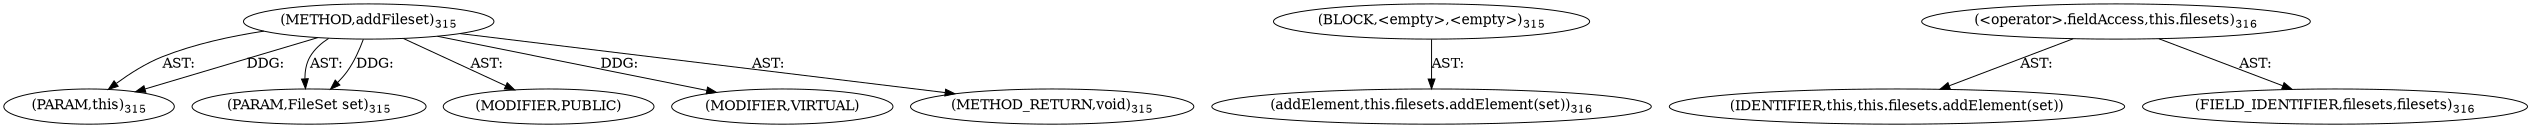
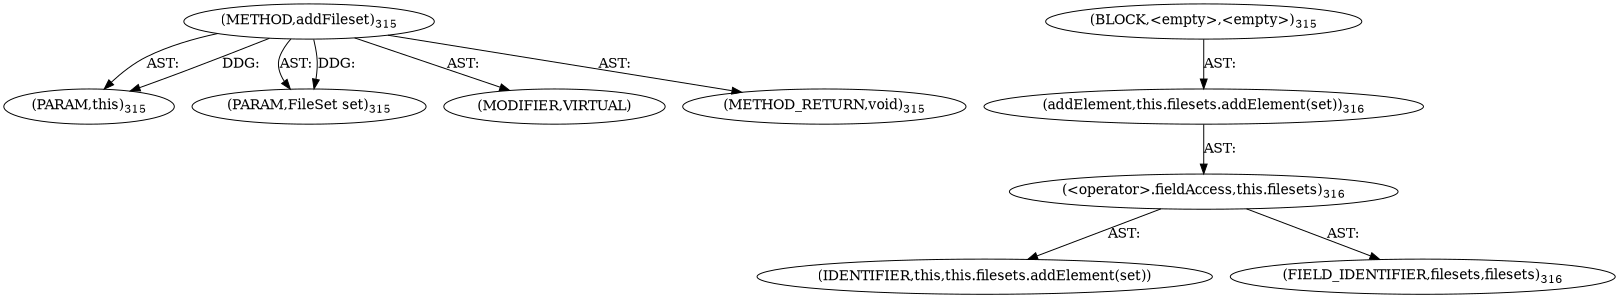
edge "(METHOD,addFileset)" -> "(MODIFIER,VIRTUAL)": label "DDG: " -> "AST: "
node "(MODIFIER,PUBLIC)": removed
edge "(addElement,this.filesets.addElement(set))" -> "(<operator>.fieldAccess,this.filesets)": added, label "AST:"
